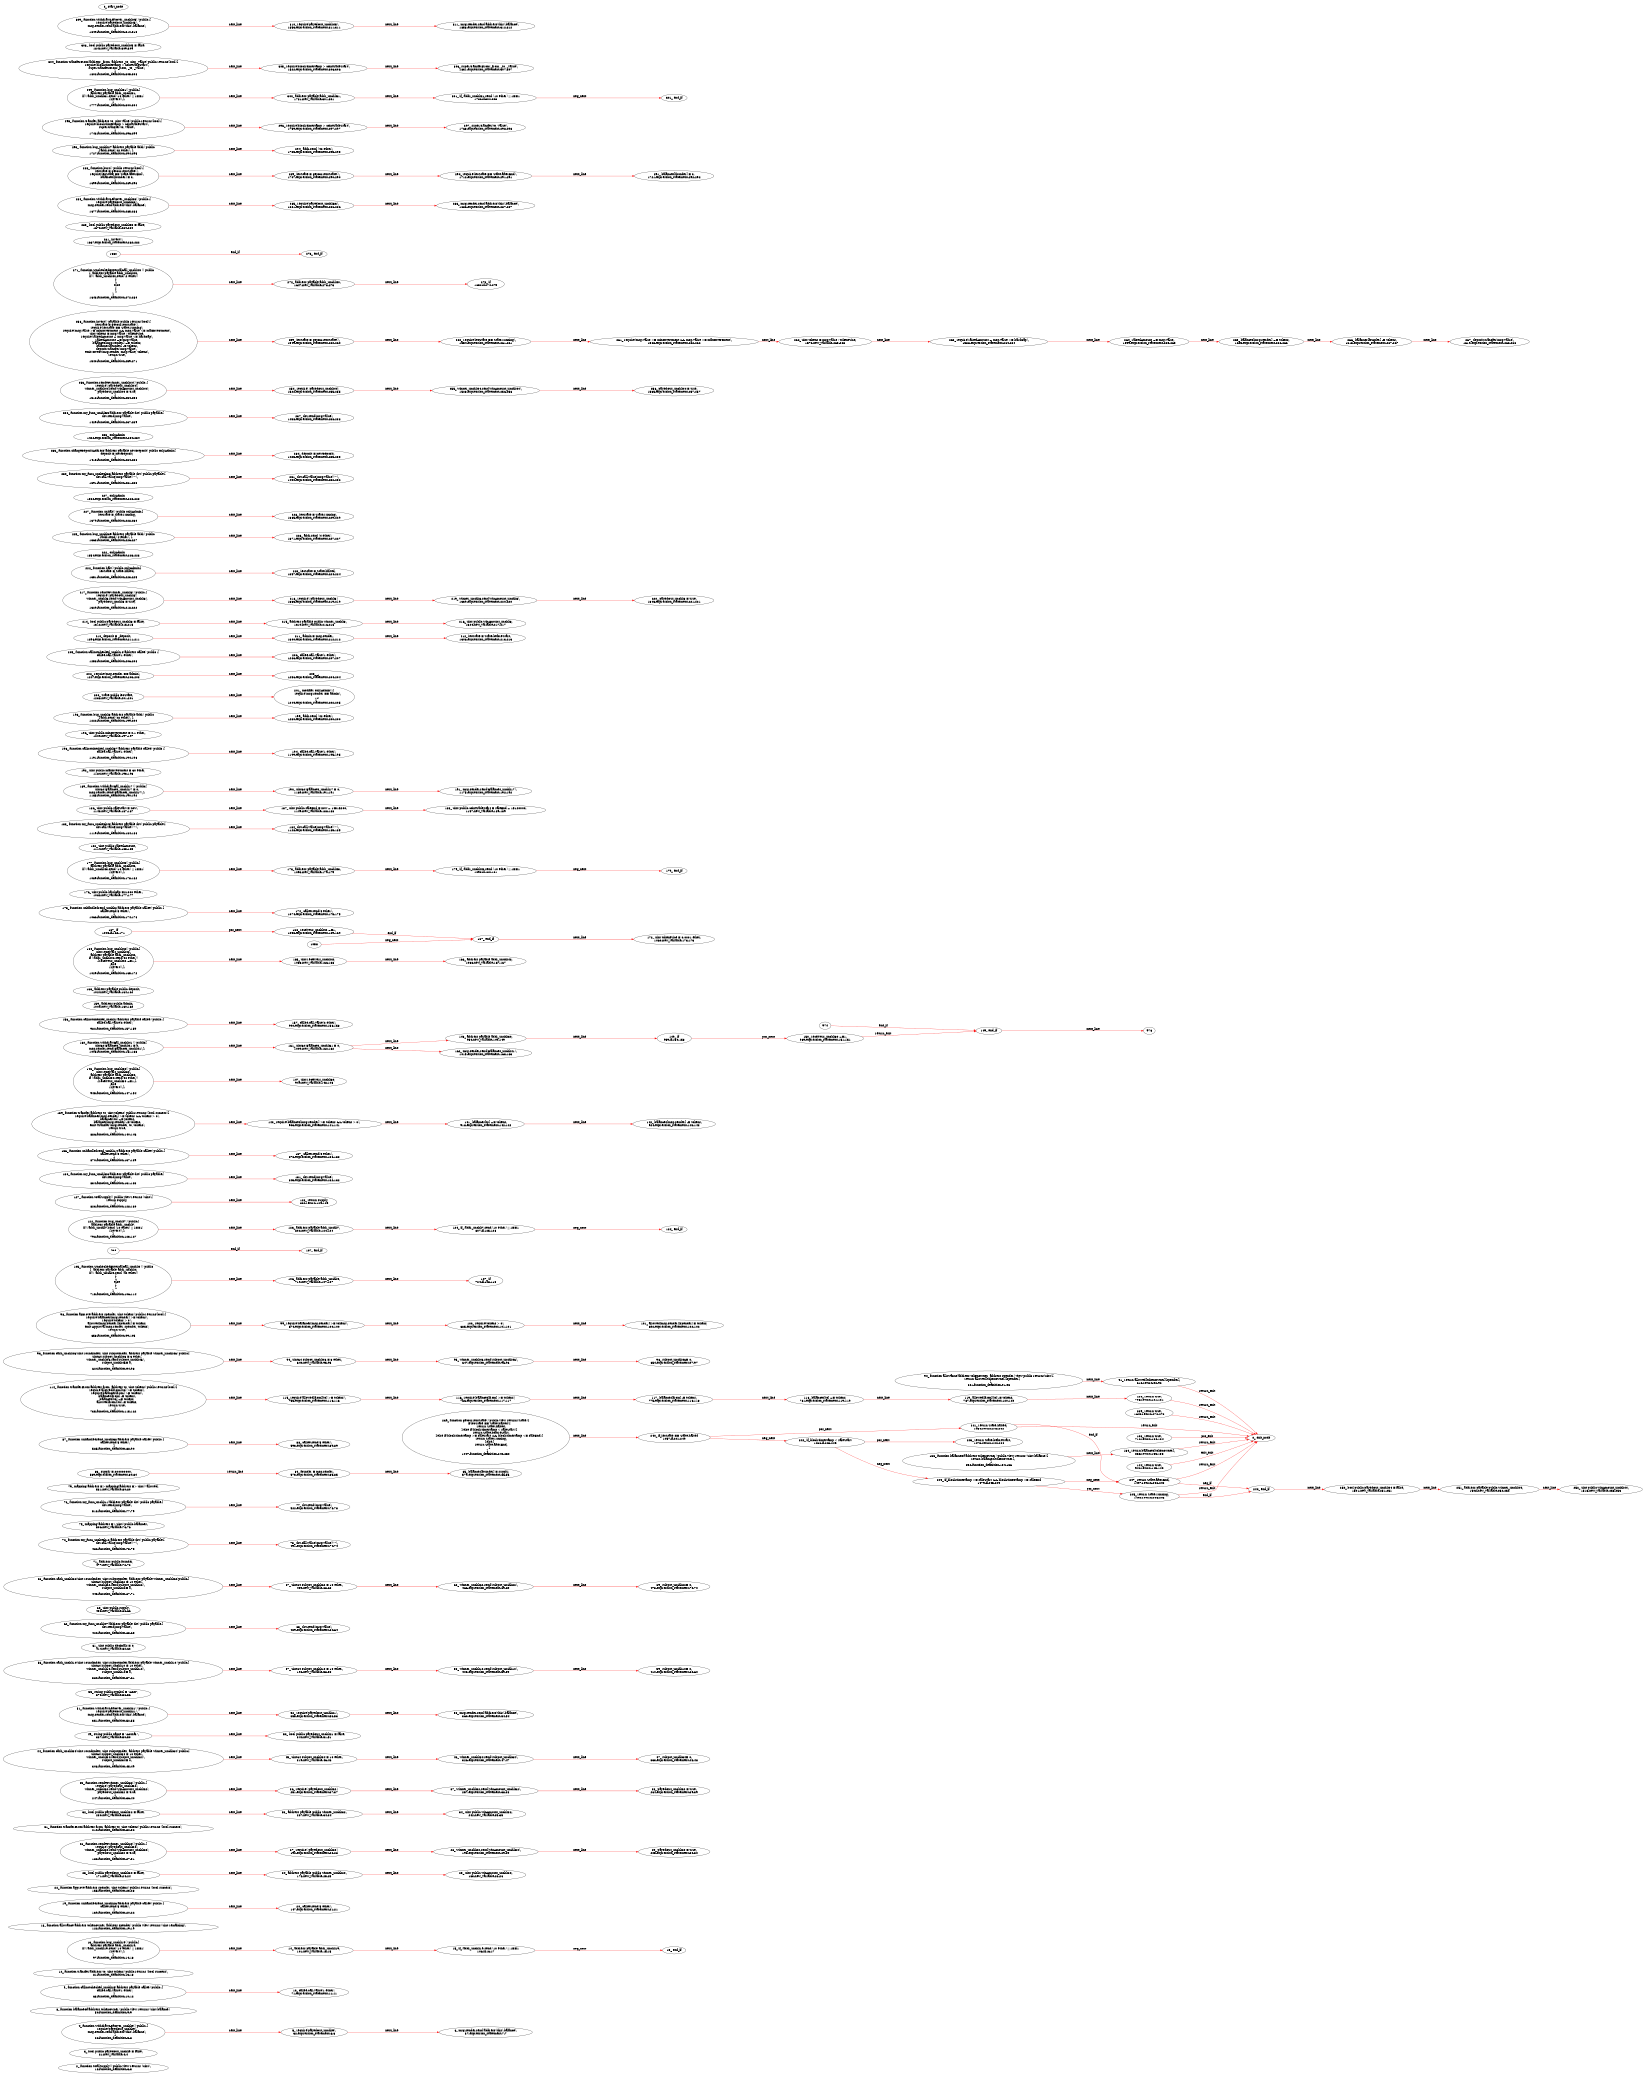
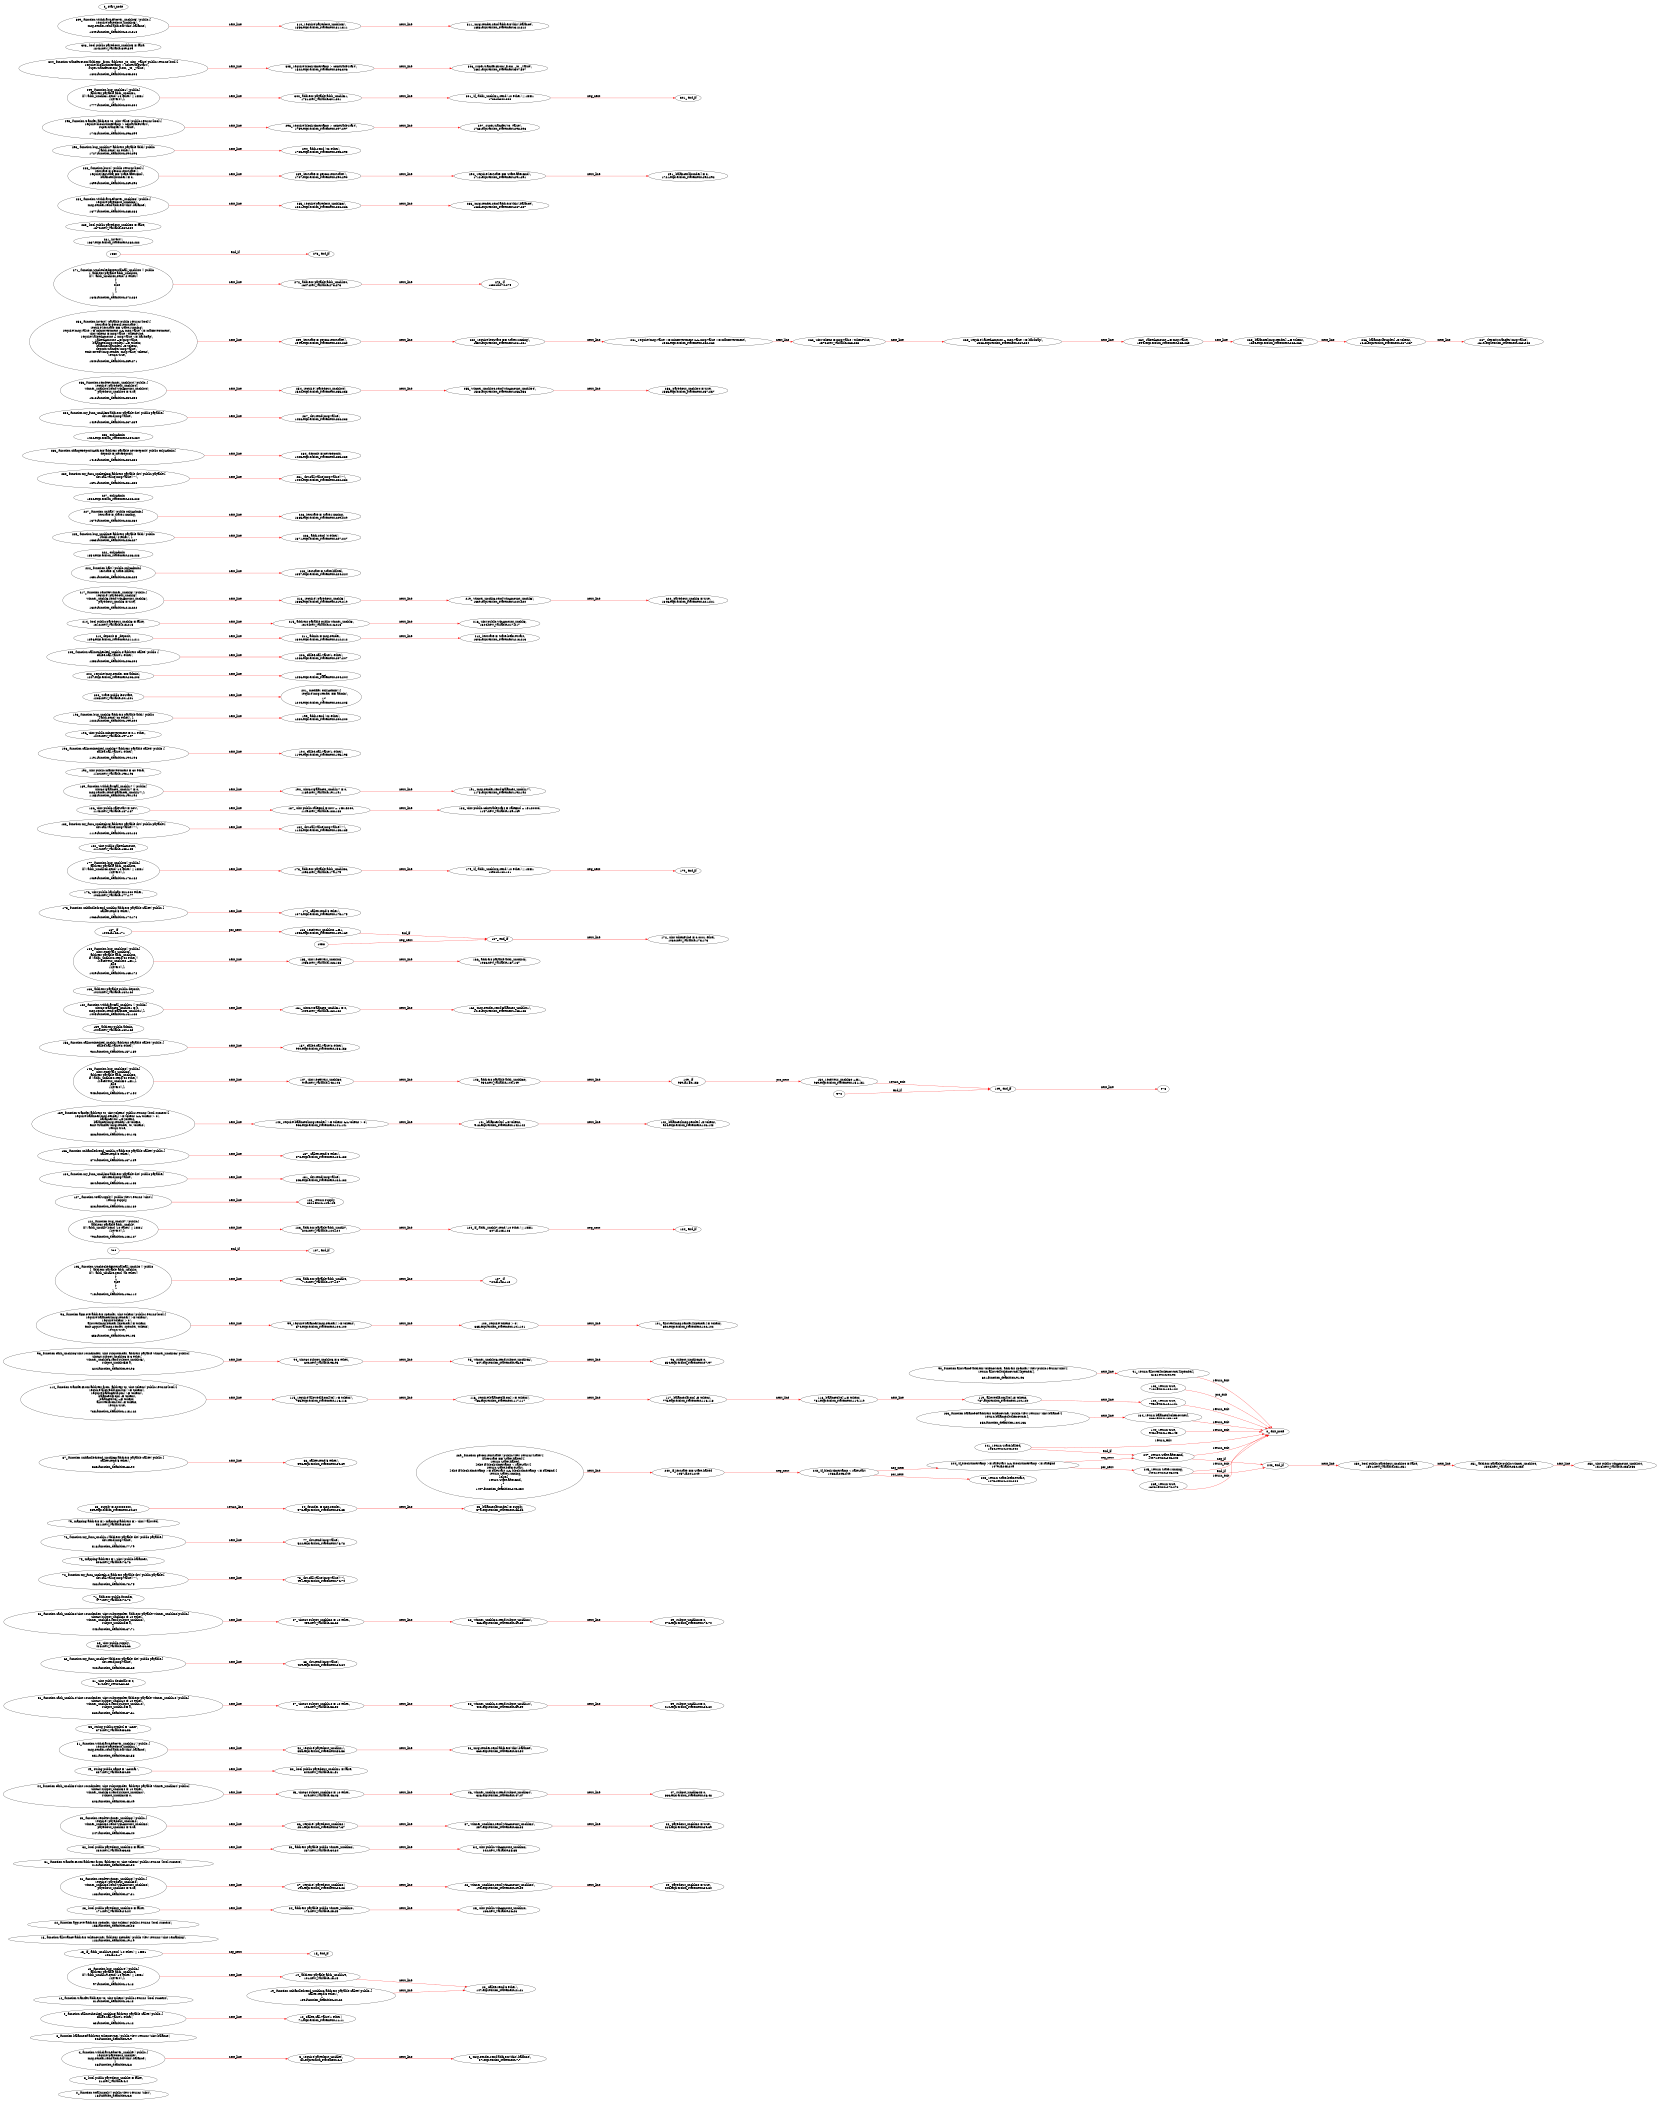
edge "161_ uint64 Balances_unchk61 = 0; 1009-new_variable-162-162" -> "148_ address payable addr_unchk30; 954-new_variable-149-149": now "147_ uint receivers_unchk30; 949-new_variable-148-148" -> "148_ address payable addr_unchk30; 954-new_variable-149-149"
edge "240_ if_ieoState == State.halted 1457-if-241-249" -> "241_ return State.halted; 1464-return-242-242": removed, label "pos_next"
edge "144_ return true; 942-return-145-145" -> "0_ exit_node": label "exit_exit" -> "return_exit"
node "61_ uint public decimals = 0; 414-new_variable-62-62": label "61_ uint public decimals = 0; 414-new_variable-62-62" -> "61_ uint public decimals = 0; 414-new_return-62-62"
edge "14_ address payable addr_unchk19; 101-new_variable-15-15" -> "15_ if_!addr_unchk19.send (10 ether) || 1==1 106-if-16-17": now "14_ address payable addr_unchk19; 101-new_variable-15-15" -> "20_ callee.send(5 ether); 147-expression_statement-21-21"
